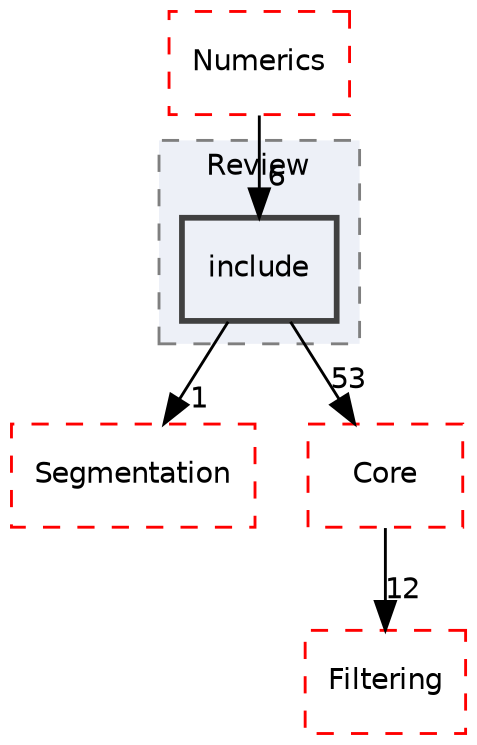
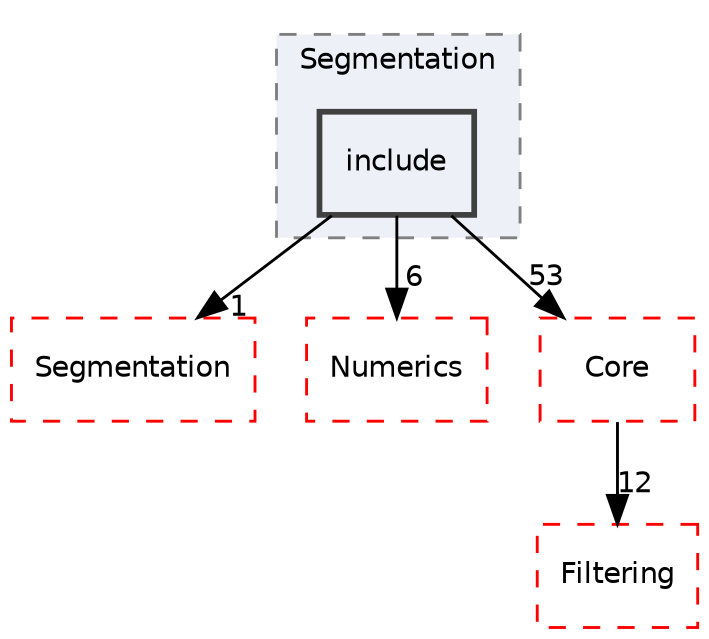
edge "Numerics" -> "include": reversed
cluster "Review": label "Review" -> "Segmentation"
